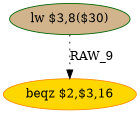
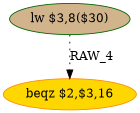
edge "lw $3,8($30)" -> "beqz $2,$3,16": label "RAW_9" -> "RAW_4"
